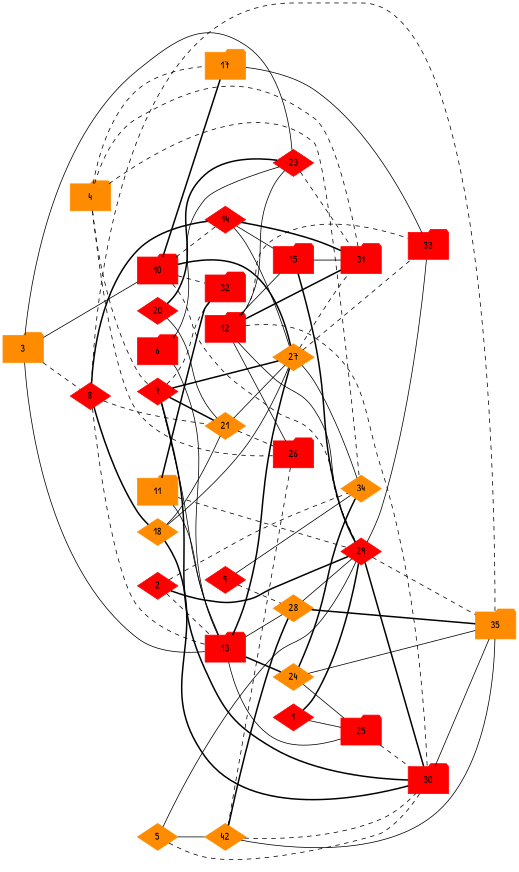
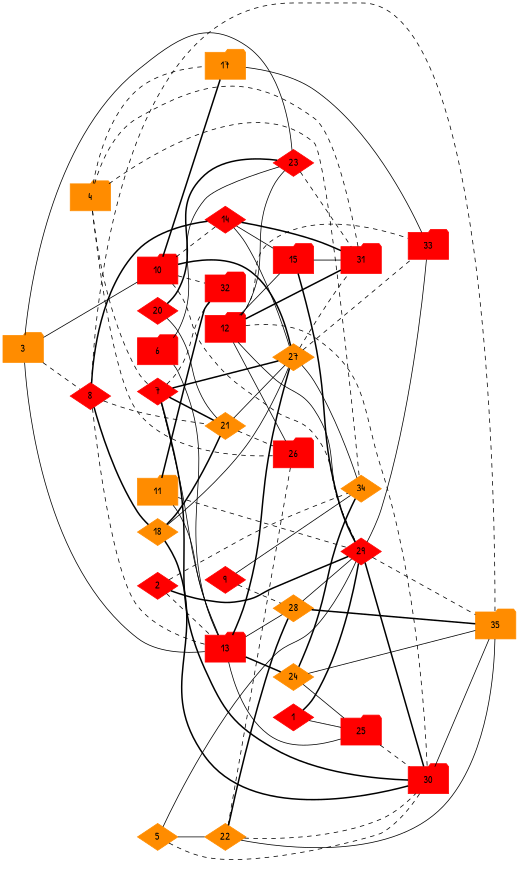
edge "21" -- "18": style solid -> bold
node "42": label "42" -> "22"
